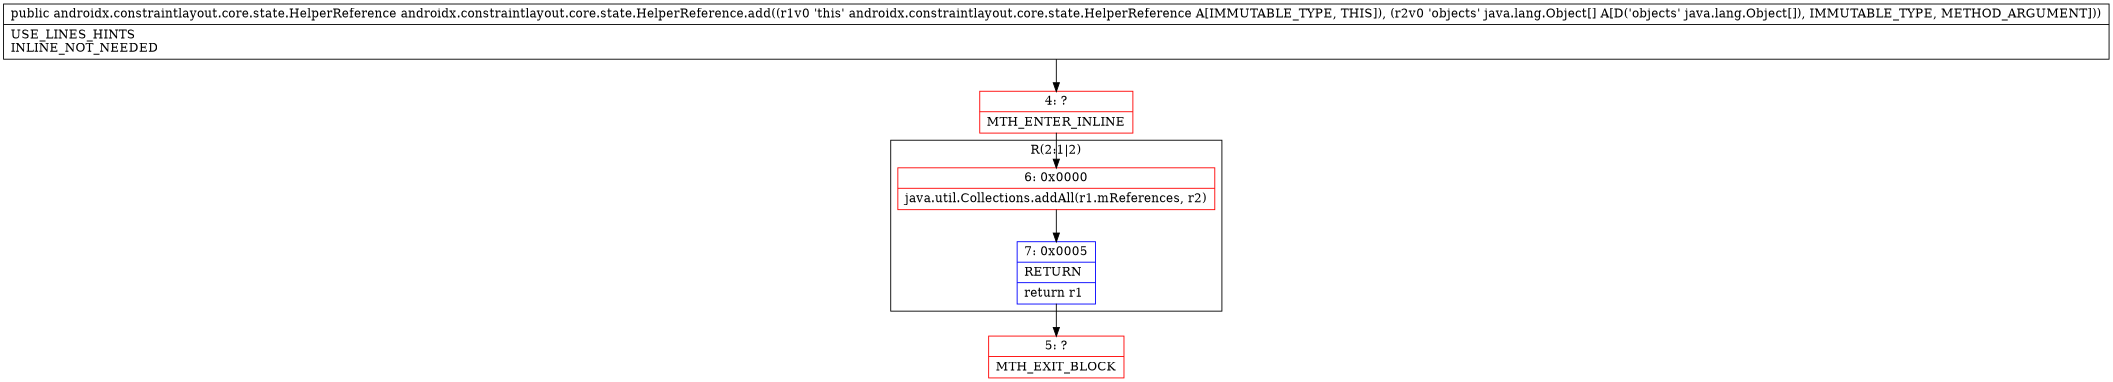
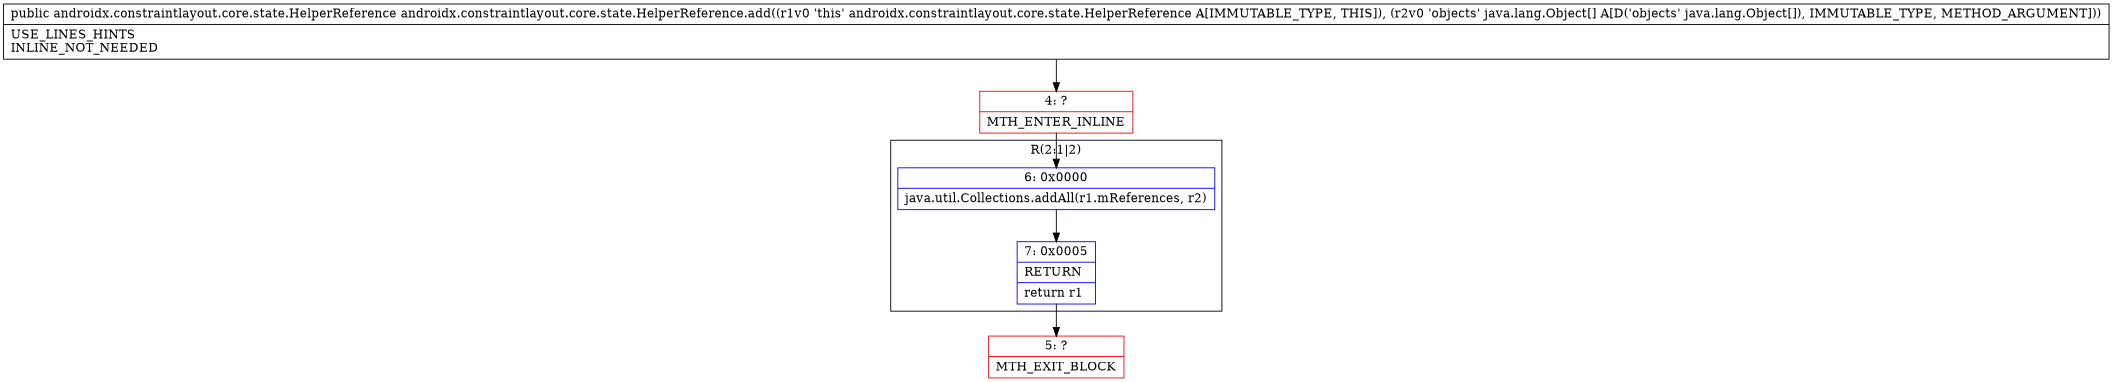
node "6: 0x0000": color red -> blue
